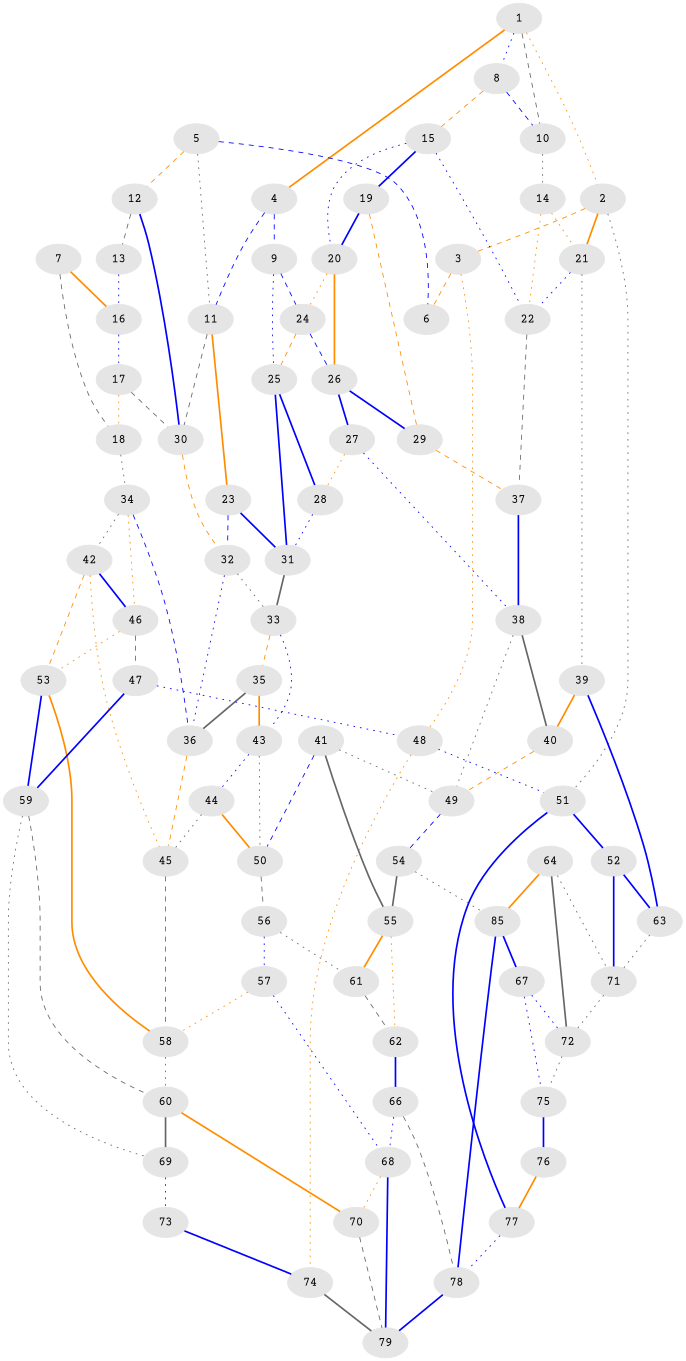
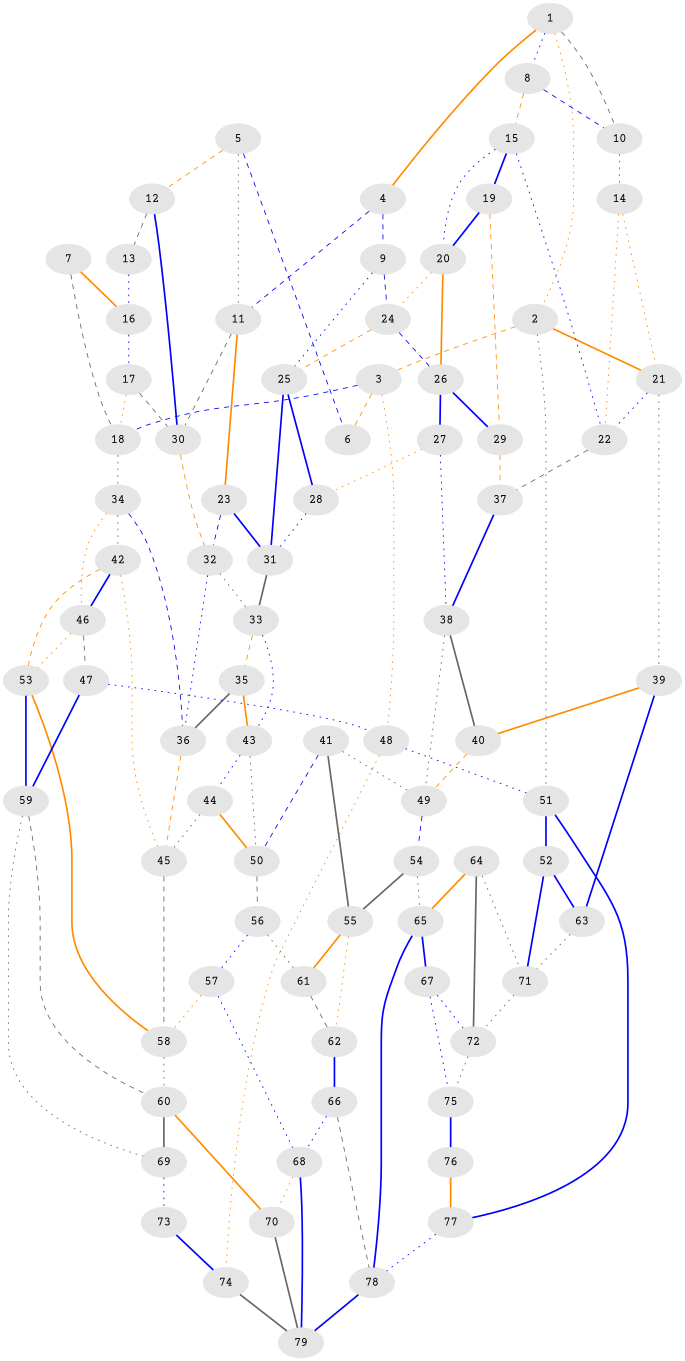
edge "3" -- "18": added
node "85": label "85" -> "65"
edge "70" -- "79": style dashed -> bold
